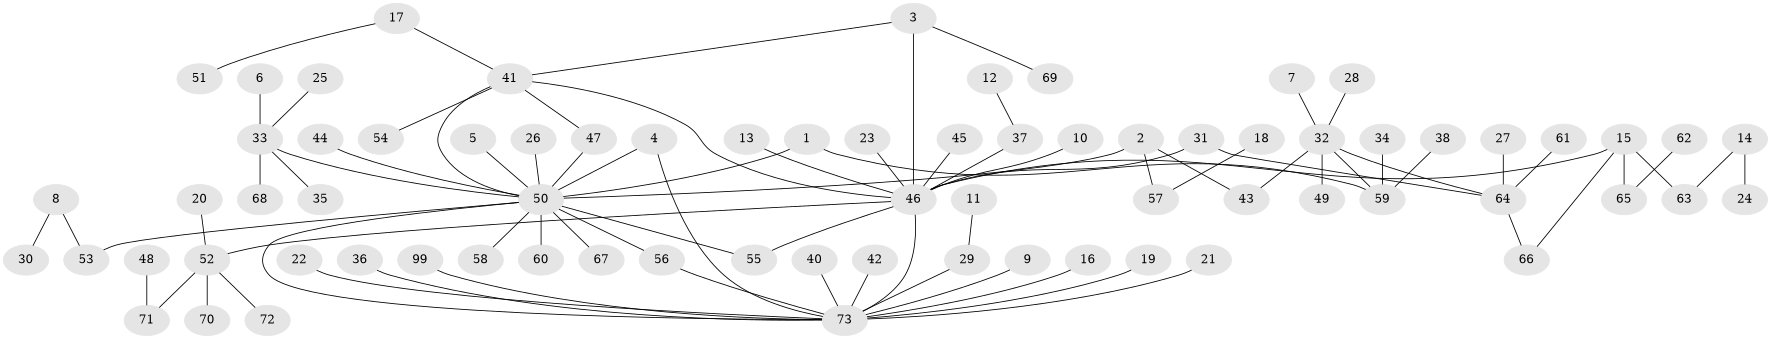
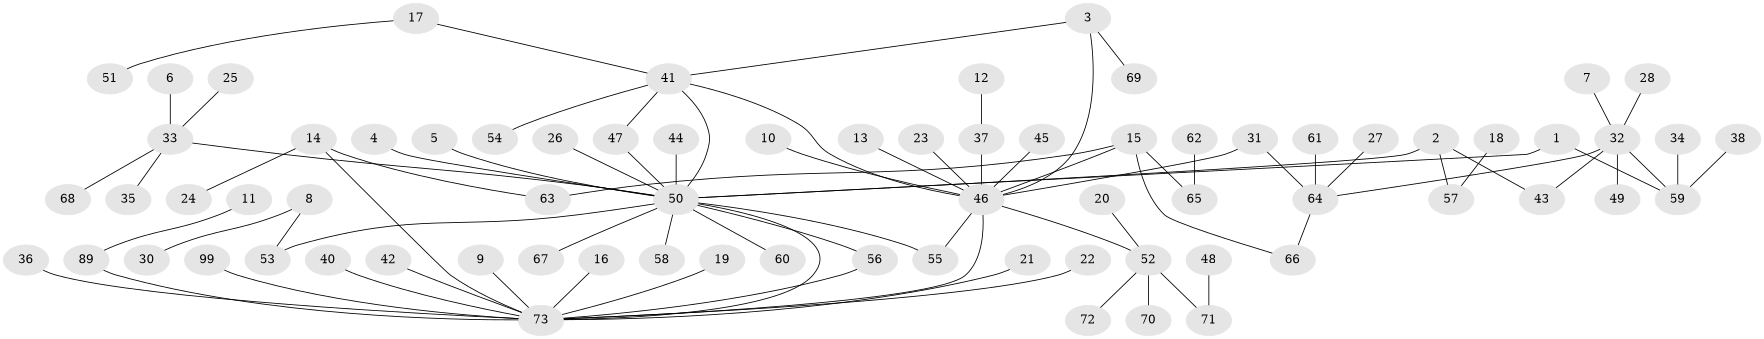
node "29": label "29" -> "89"
edge "4" -- "73": now "14" -- "73"
